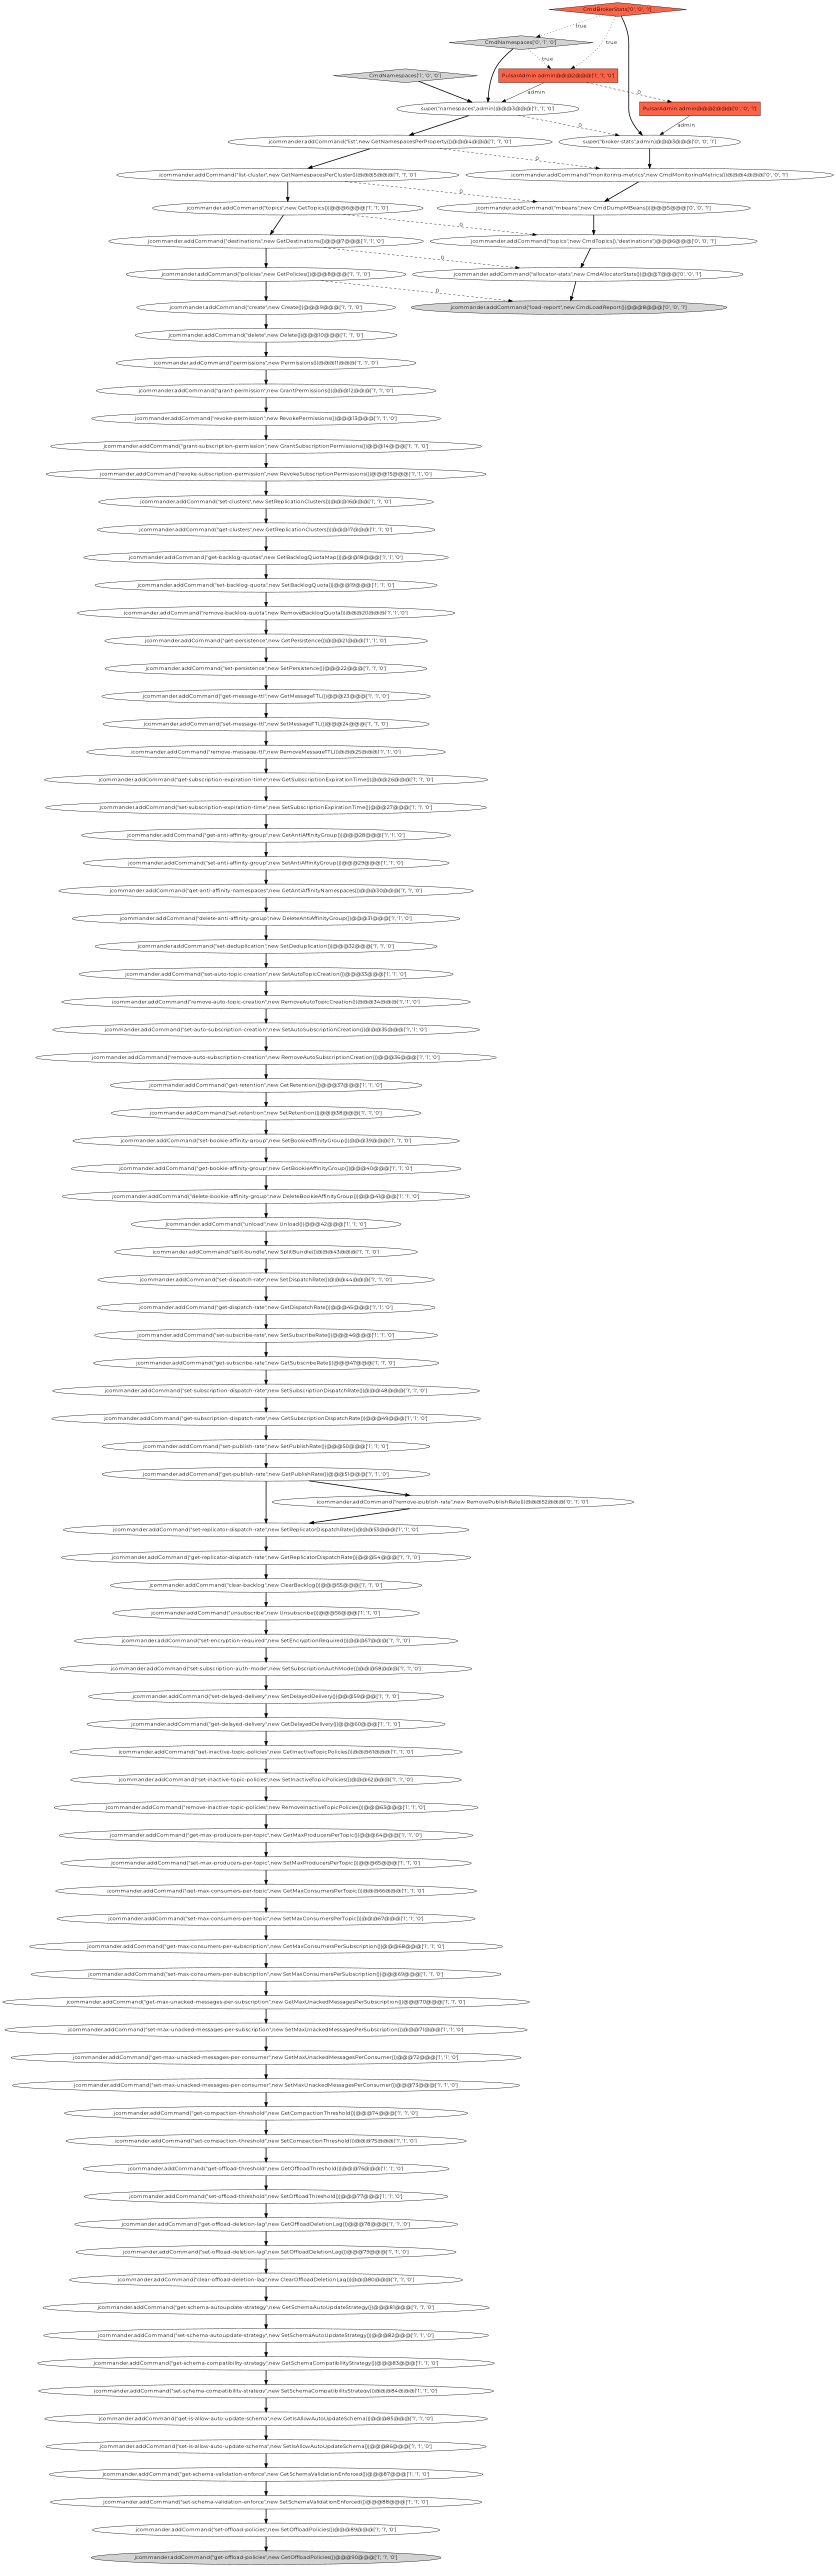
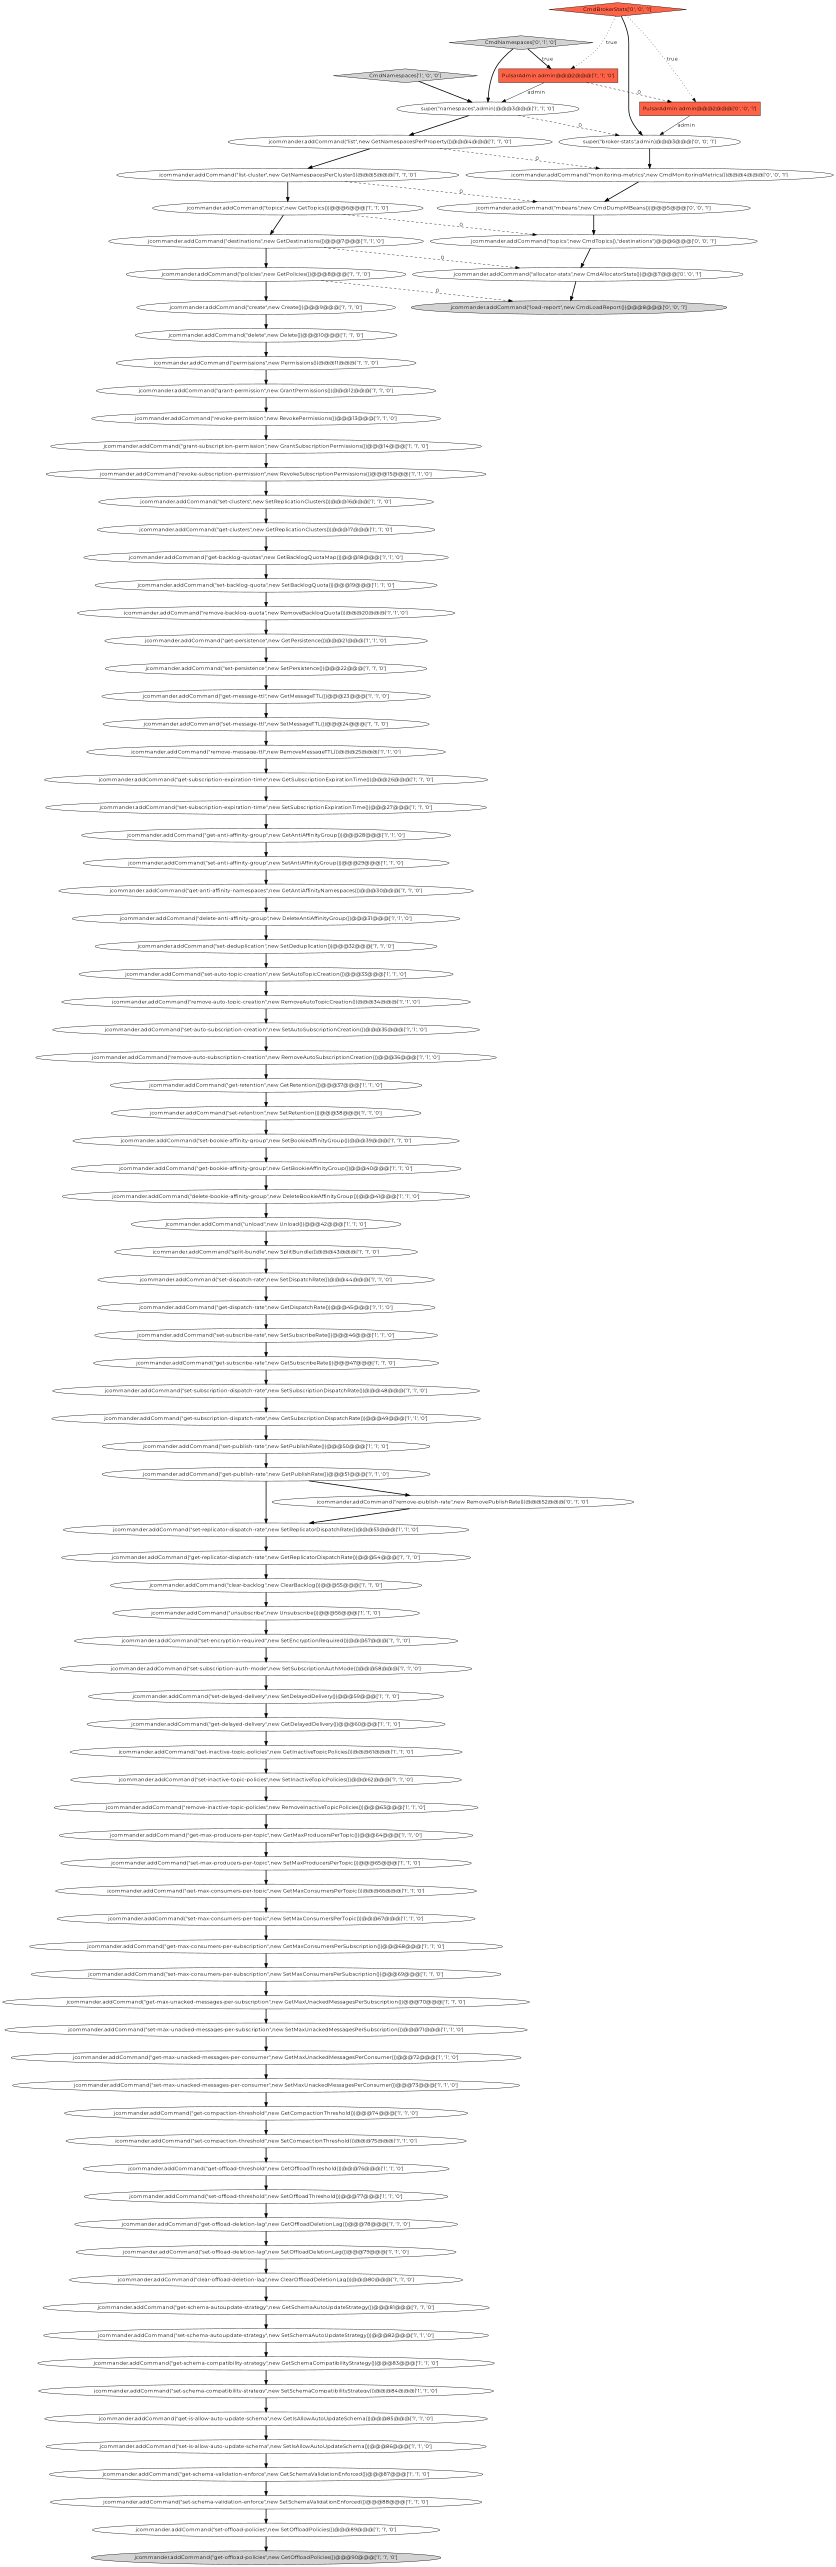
edge "CmdBrokerStats['0', '0', '1']" -> "CmdNamespaces['0', '1', '0']": now "CmdBrokerStats['0', '0', '1']" -> "PulsarAdmin admin@@@2@@@['0', '0', '1']"
edge "CmdNamespaces['0', '1', '0']" -> "PulsarAdmin admin@@@2@@@['1', '1', '0']": style dotted -> bold
